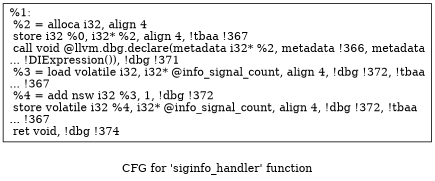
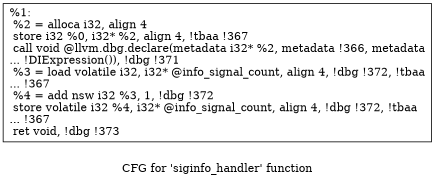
node "%1:": text "ret void, !dbg !374" -> "ret void, !dbg !373"
